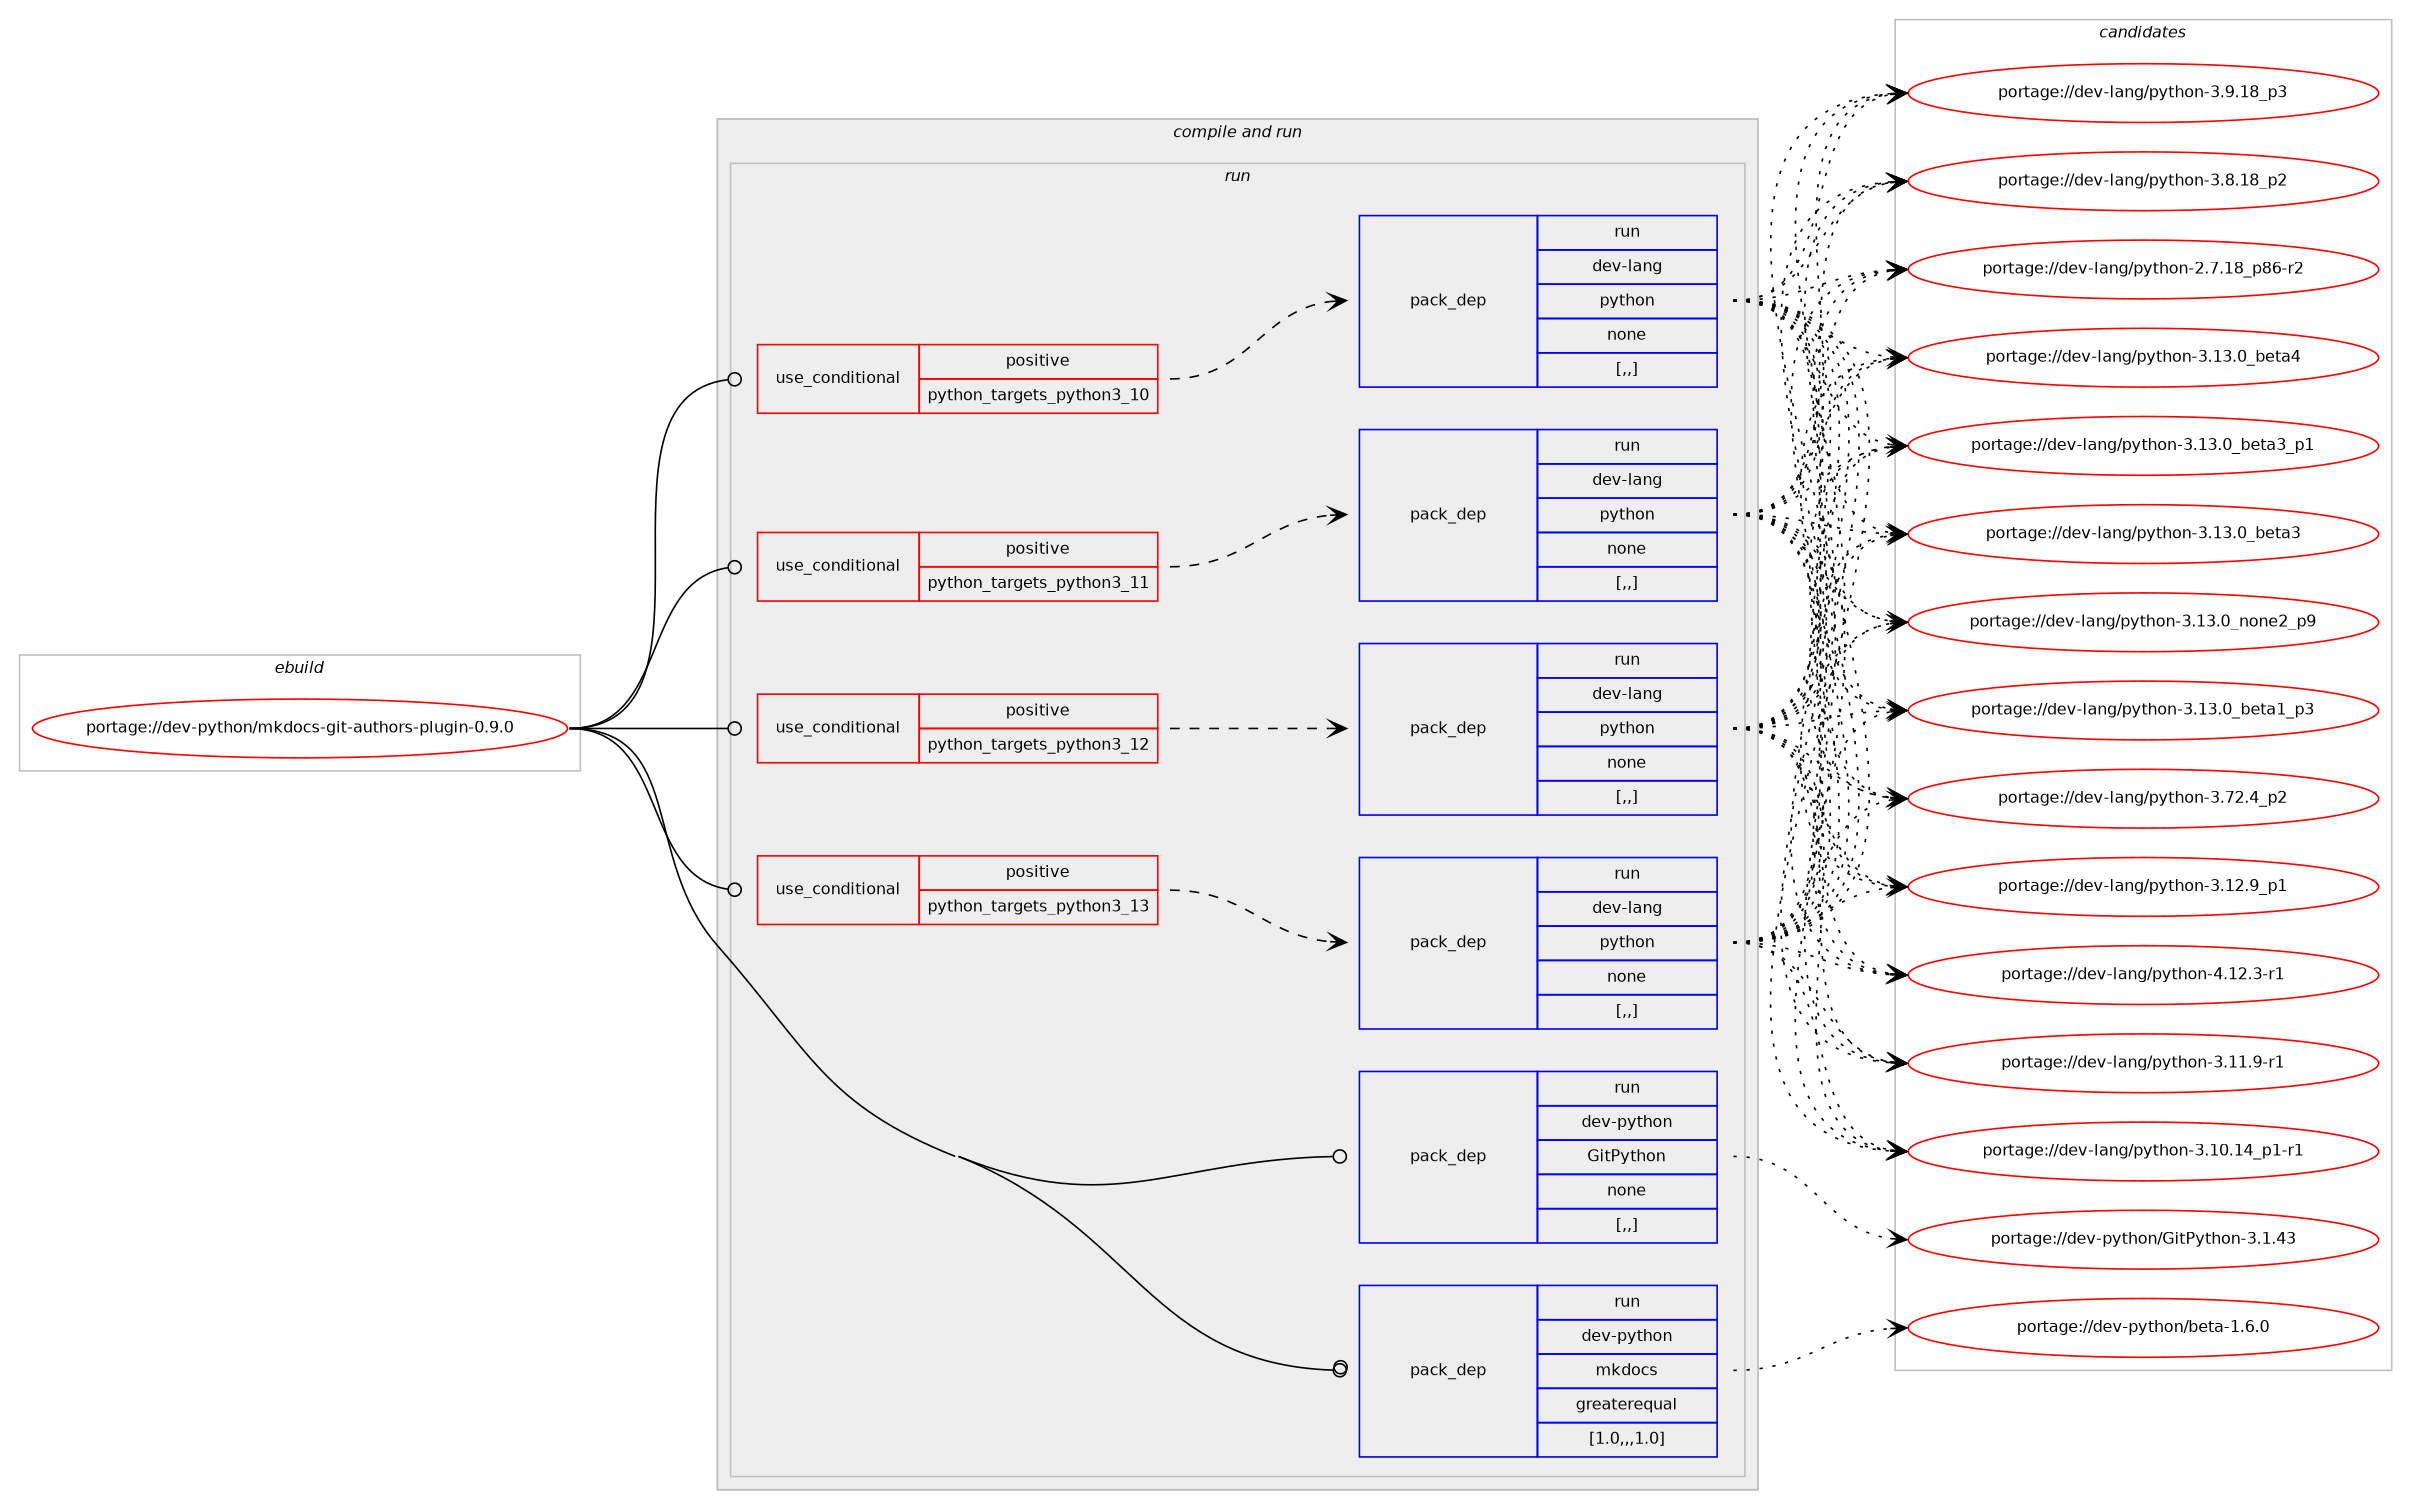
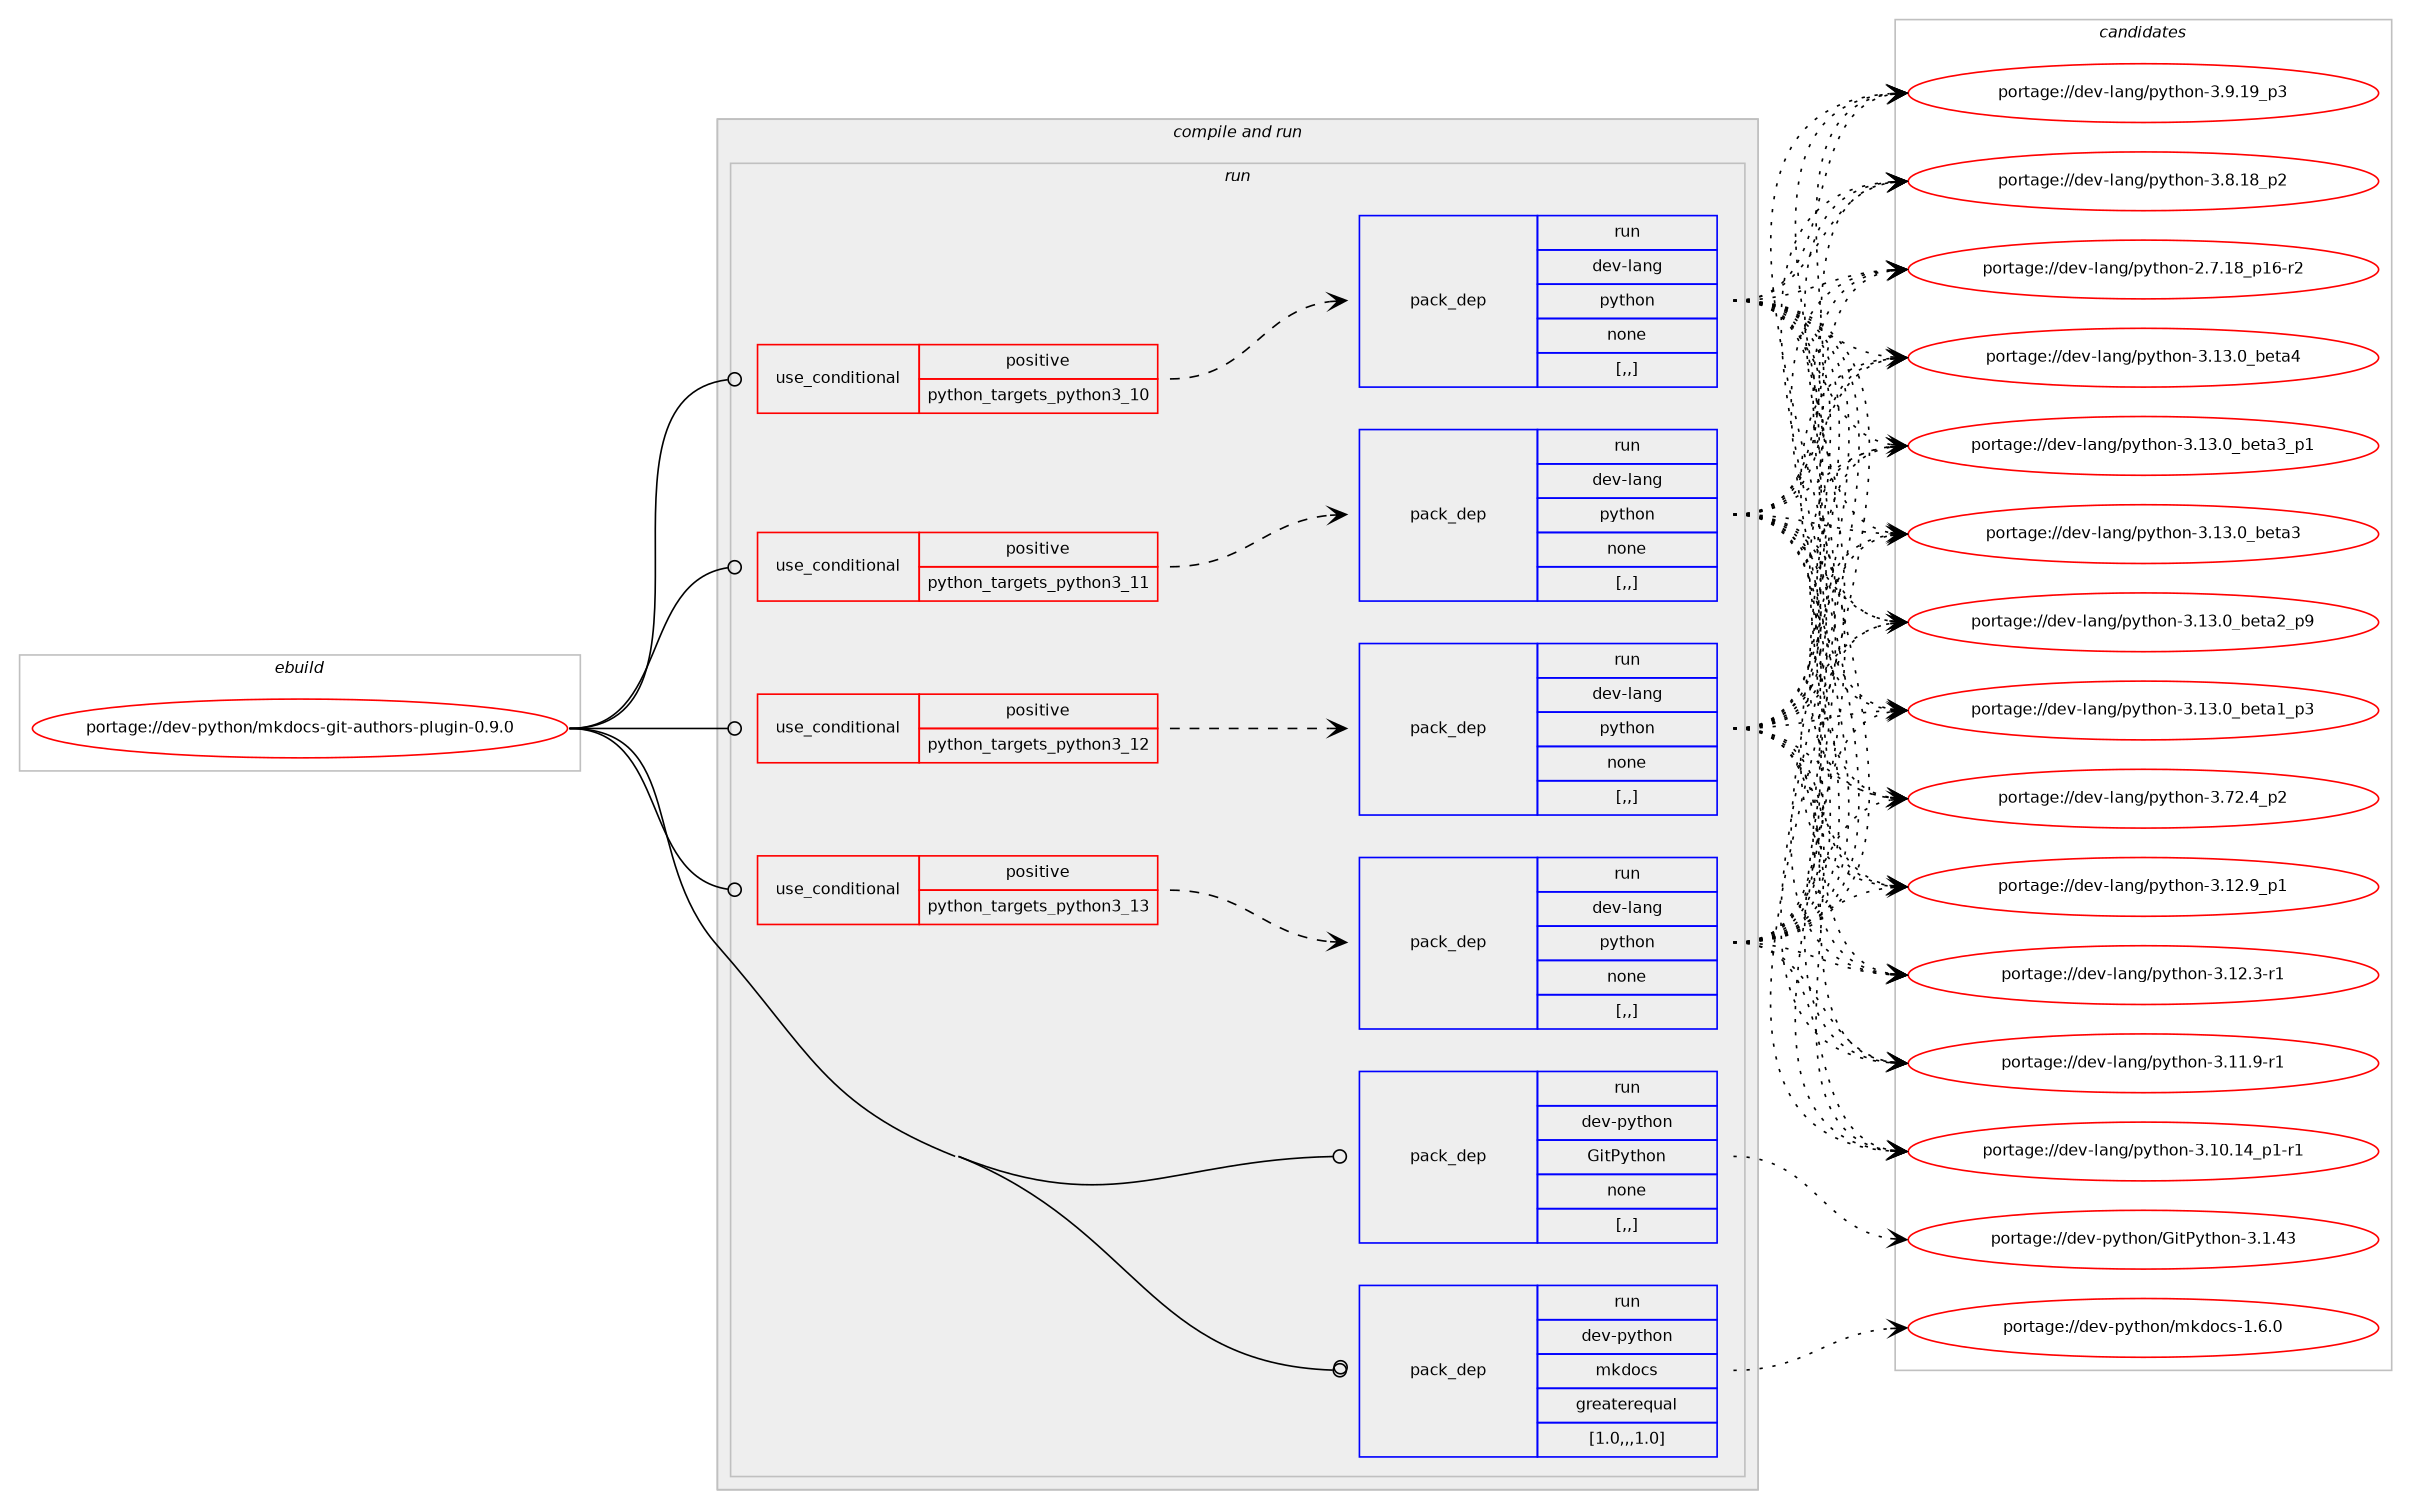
node "portage://dev-lang/python-3.9.18_p3": label "portage://dev-lang/python-3.9.18_p3" -> "portage://dev-lang/python-3.9.19_p3"
node "portage://dev-lang/python-2.7.18_p86-r2": label "portage://dev-lang/python-2.7.18_p86-r2" -> "portage://dev-lang/python-2.7.18_p16-r2"
node "portage://dev-lang/python-3.13.0_none2_p9": label "portage://dev-lang/python-3.13.0_none2_p9" -> "portage://dev-lang/python-3.13.0_beta2_p9"
node "portage://dev-lang/python-4.12.3-r1": label "portage://dev-lang/python-4.12.3-r1" -> "portage://dev-lang/python-3.12.3-r1"
node "portage://dev-python/beta-1.6.0": label "portage://dev-python/beta-1.6.0" -> "portage://dev-python/mkdocs-1.6.0"
